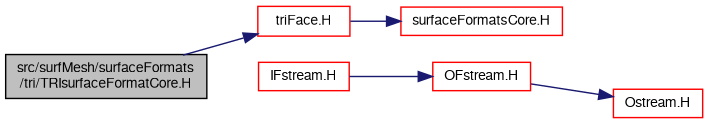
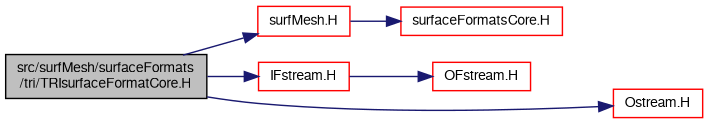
node "triFace.H": label "triFace.H" -> "surfMesh.H"
edge "src/surfMesh/surfaceFormats /tri/TRIsurfaceFormatCore.H" -> "IFstream.H": added
edge "OFstream.H" -> "Ostream.H": now "src/surfMesh/surfaceFormats /tri/TRIsurfaceFormatCore.H" -> "Ostream.H"
